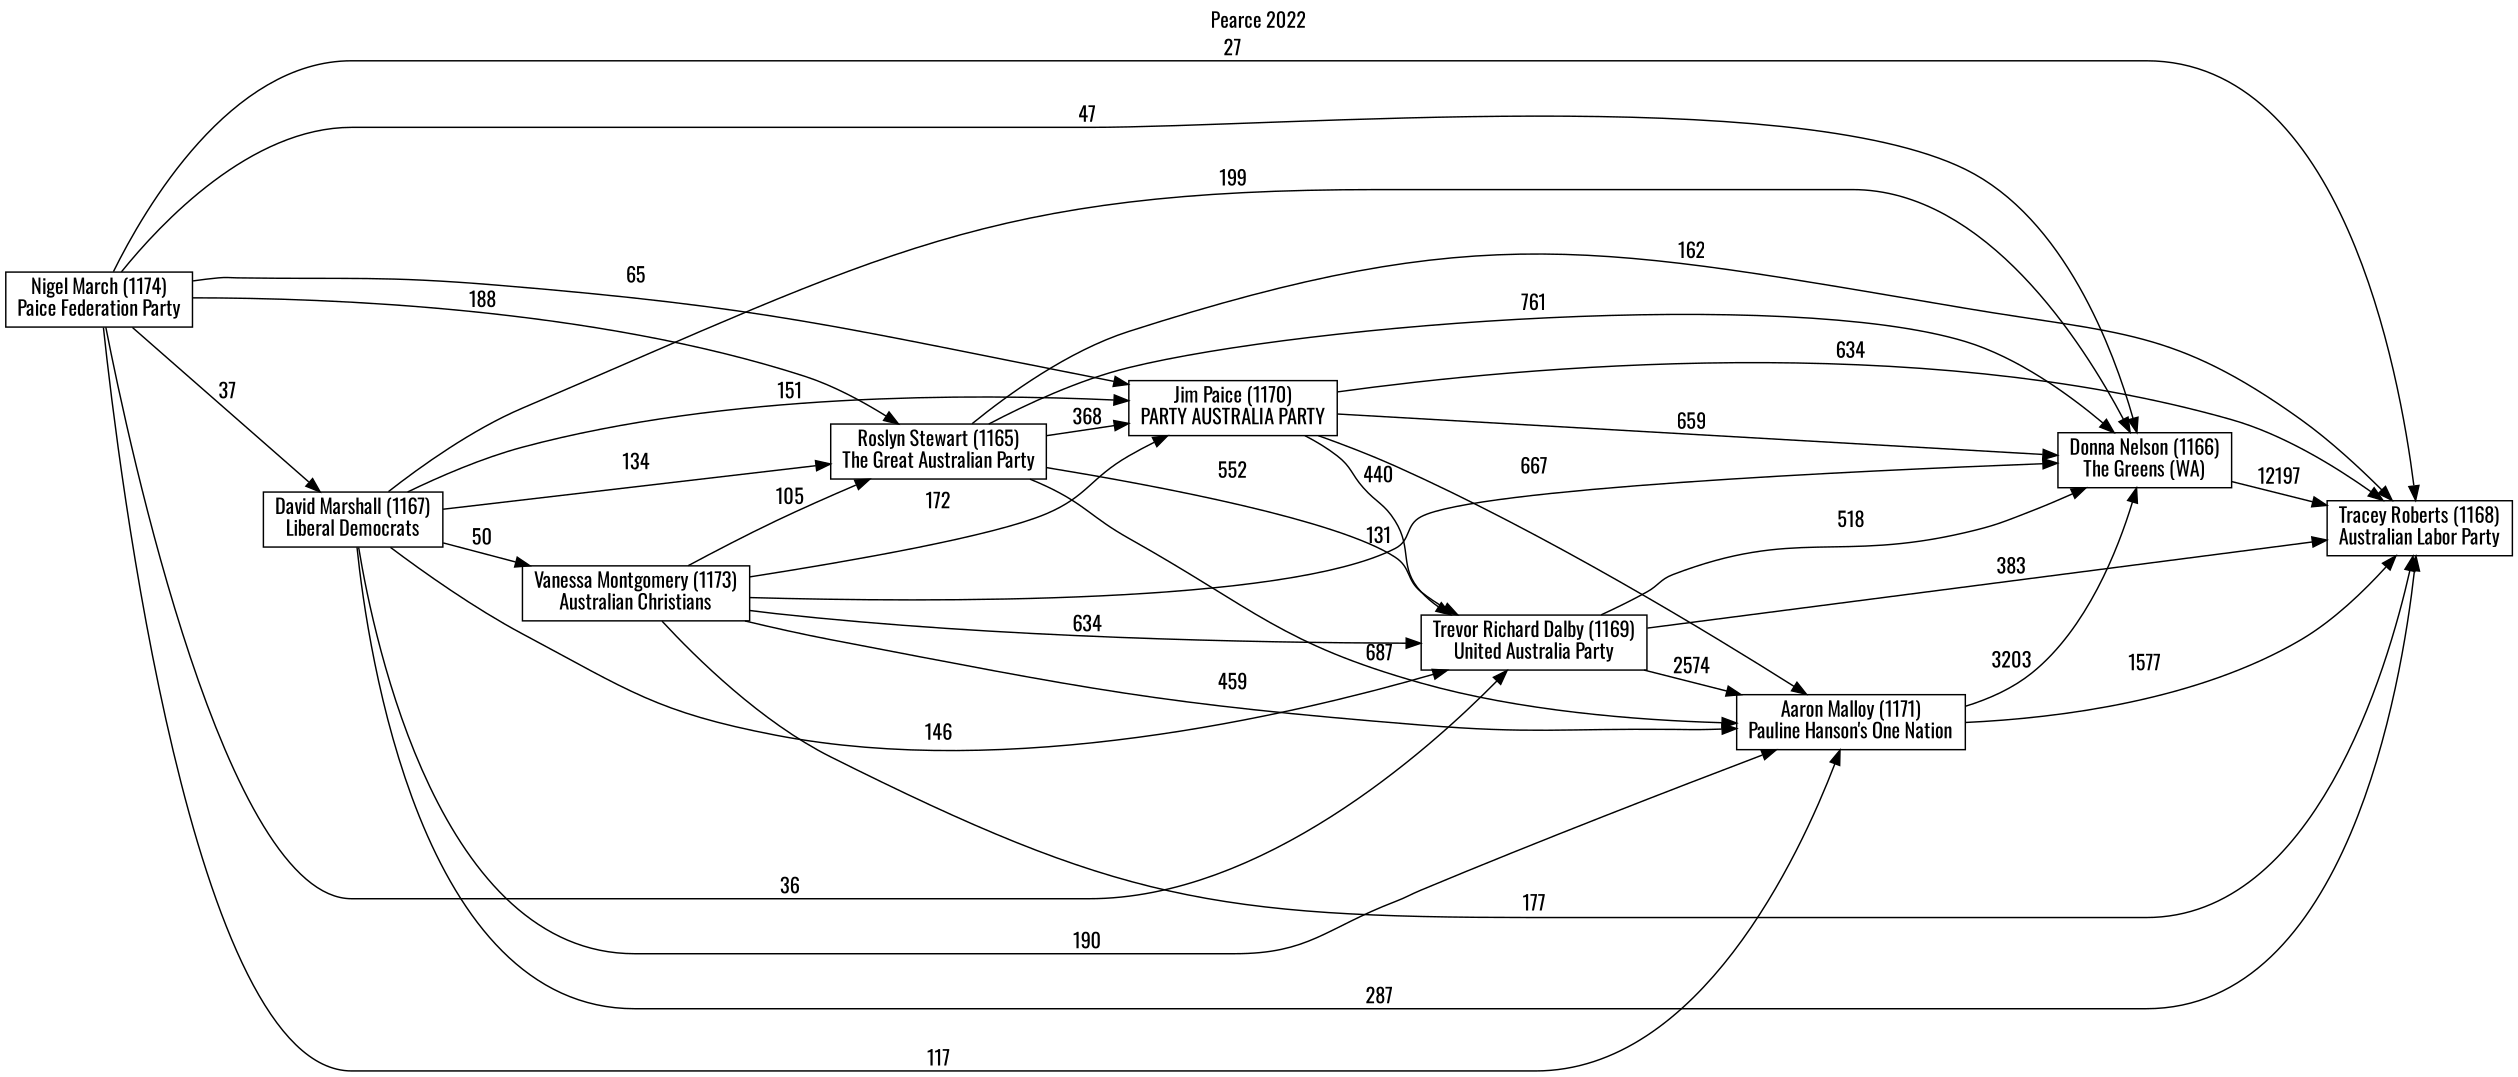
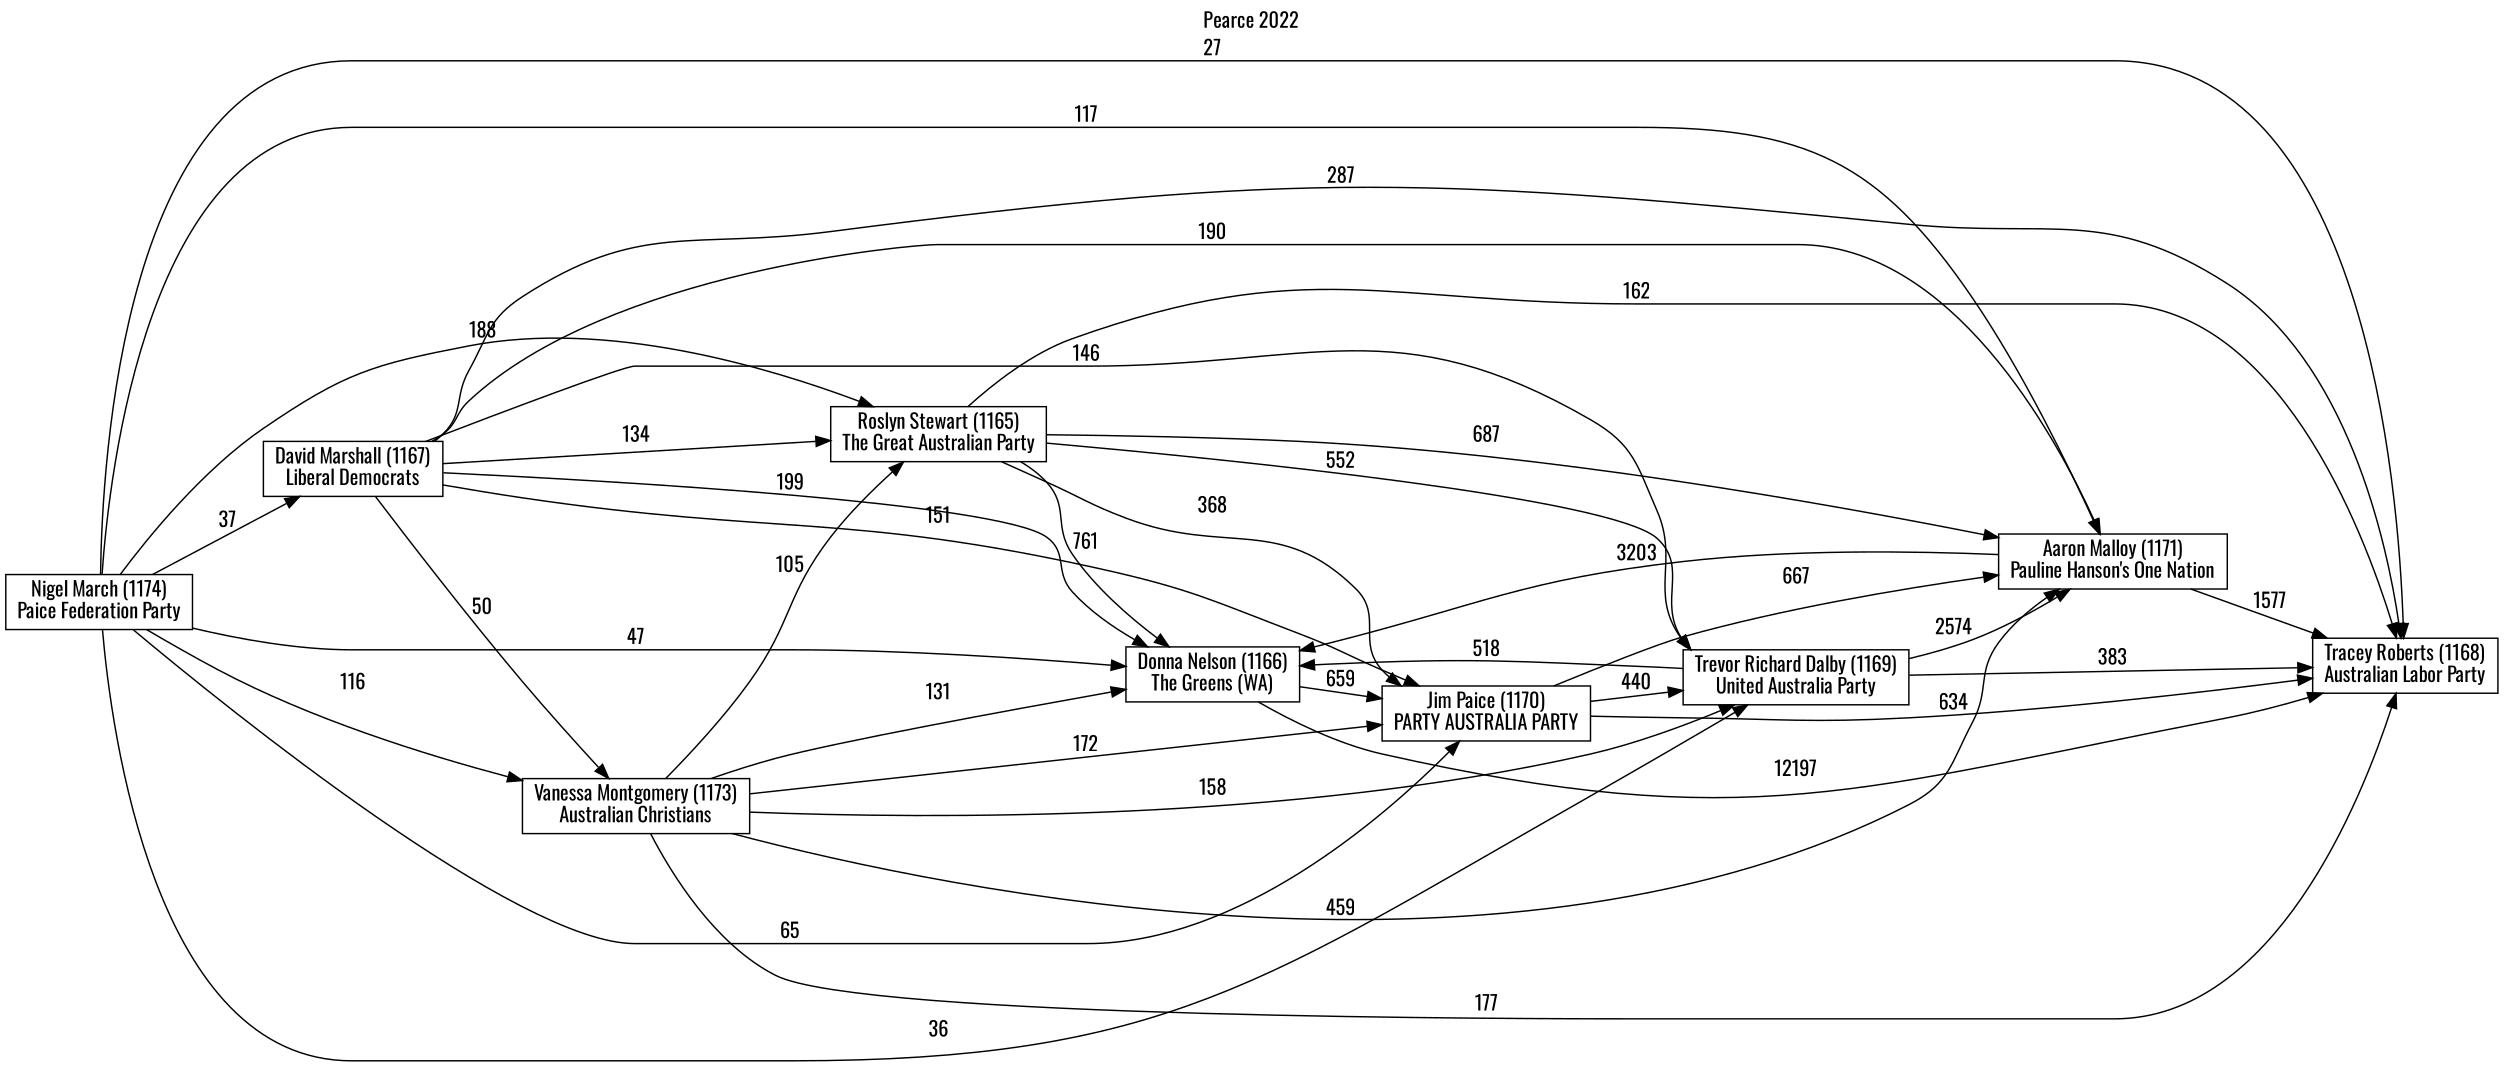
edge "Jim Paice (1170) PARTY AUSTRALIA PARTY" -> "Donna Nelson (1166) The Greens (WA)": reversed
edge "Vanessa Montgomery (1173) Australian Christians" -> "Trevor Richard Dalby (1169) United Australia Party": label "634" -> "158"
edge "Nigel March (1174) Paice Federation Party" -> "Vanessa Montgomery (1173) Australian Christians": added, label "116"
